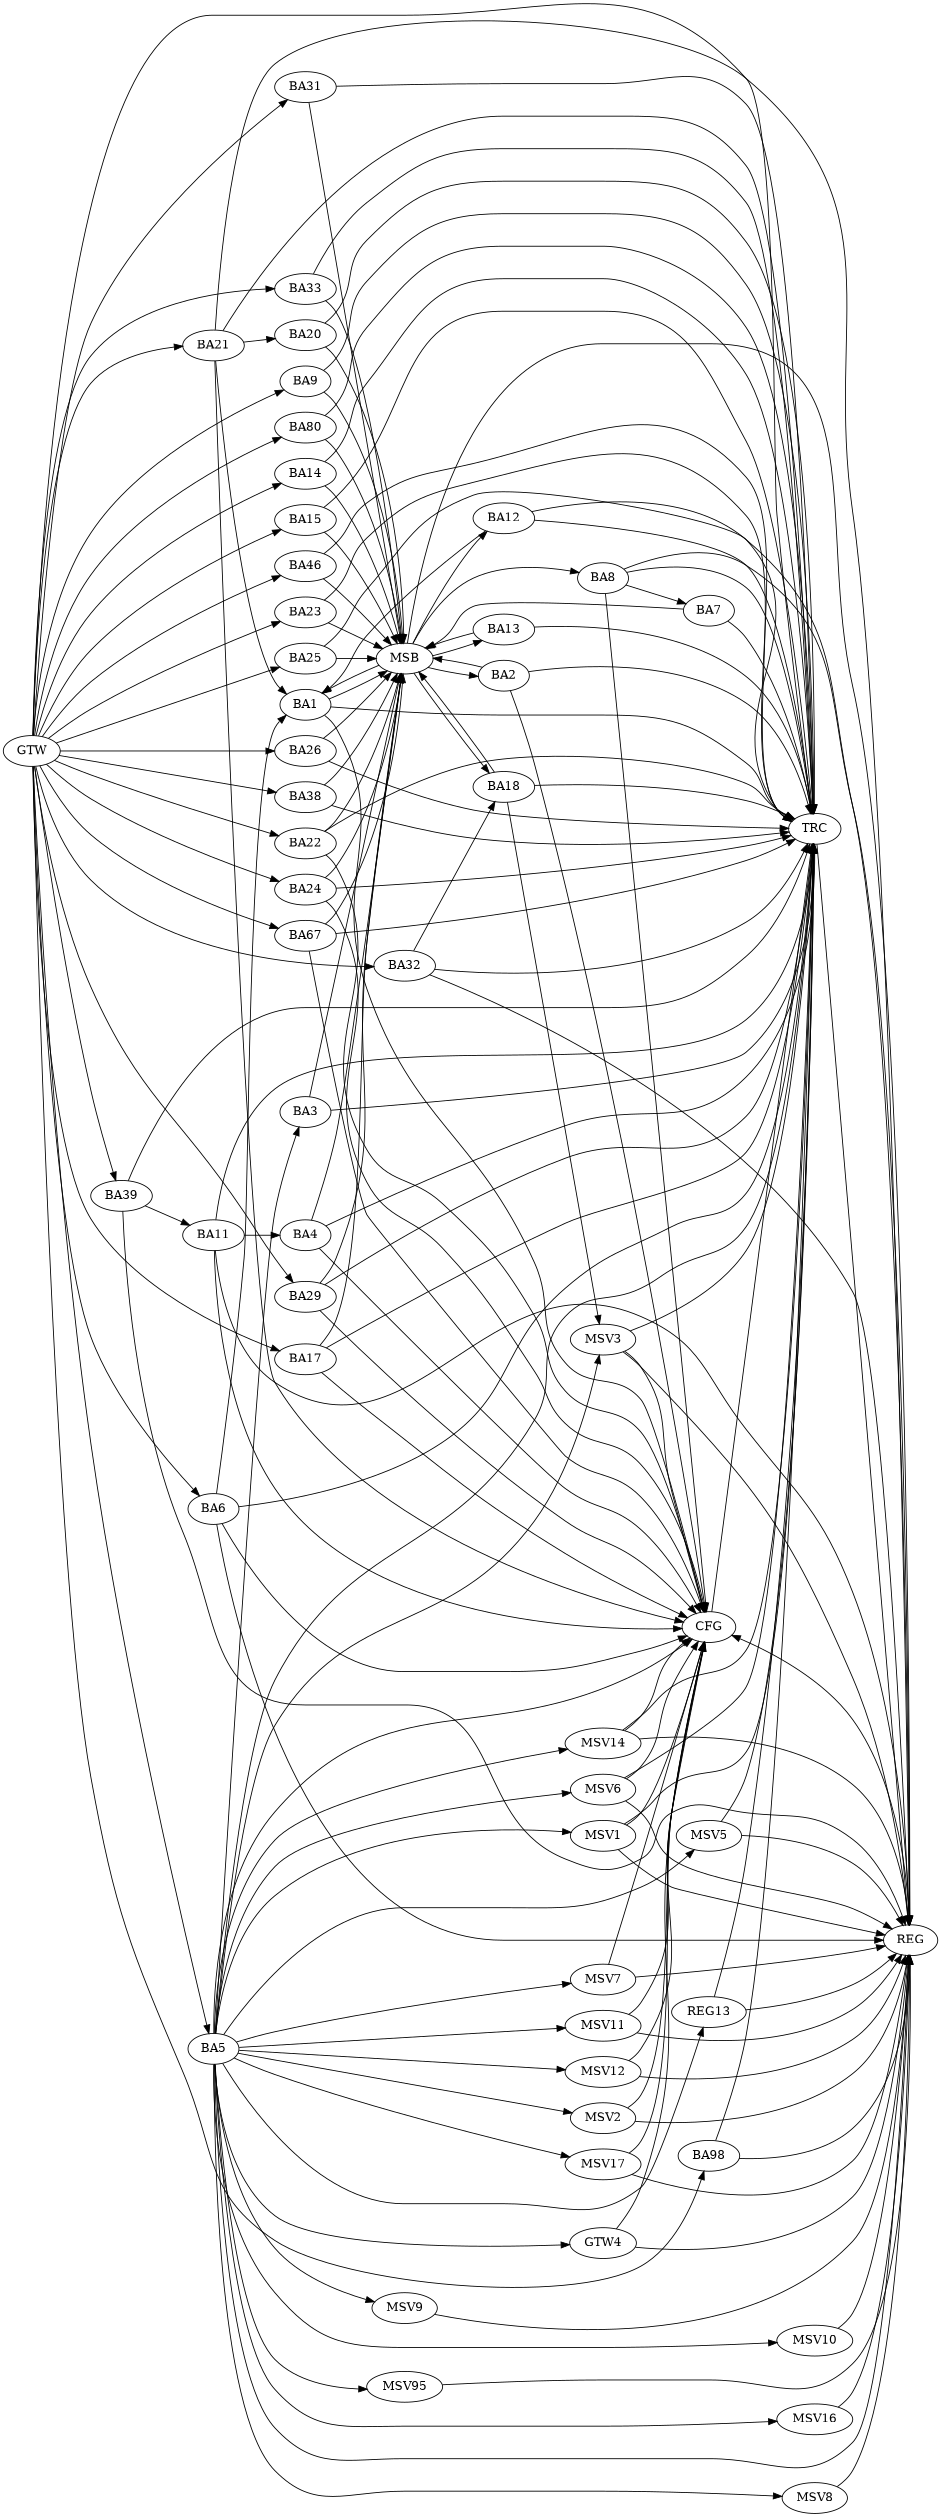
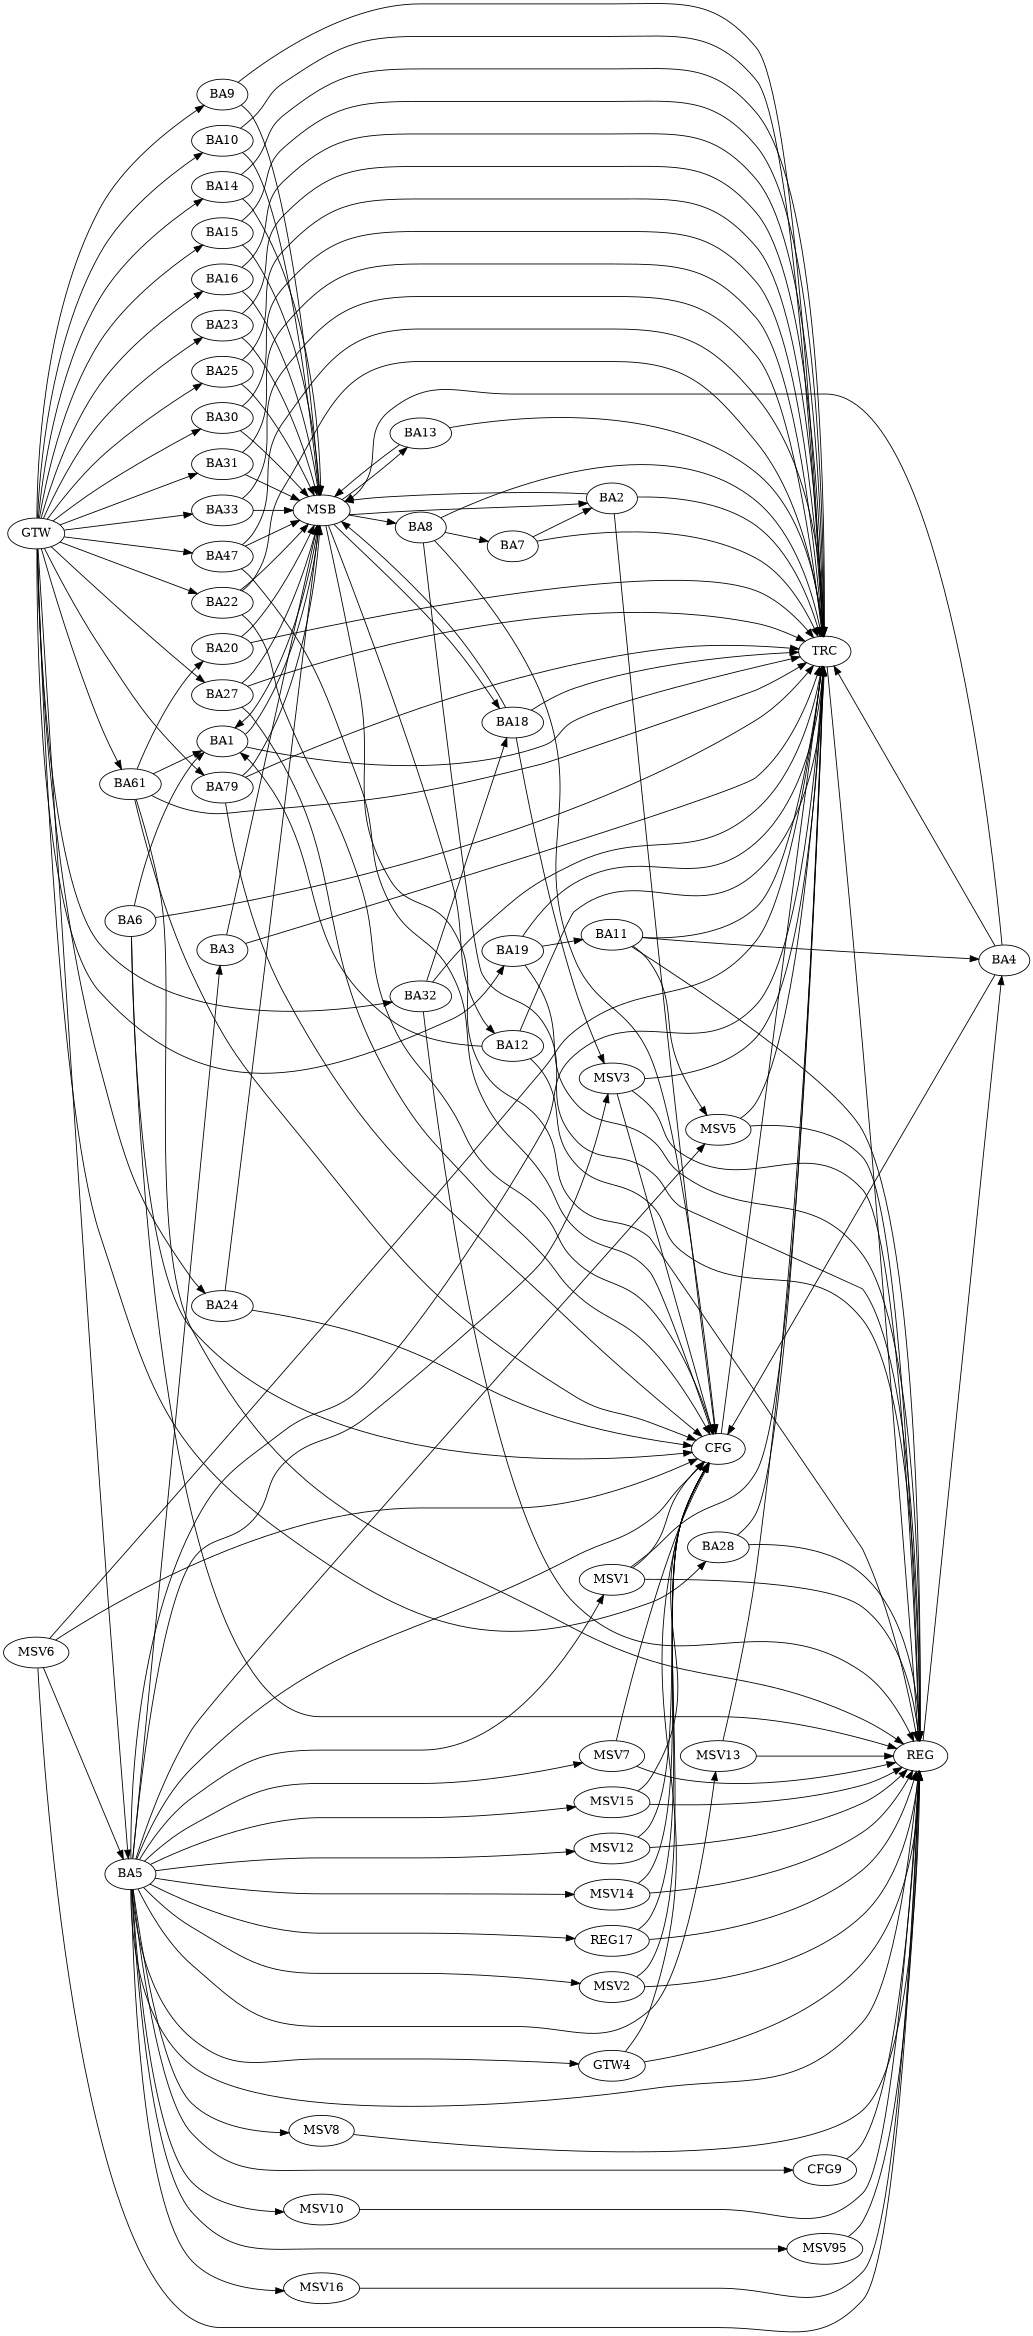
edge "GTW" -> "TRC": removed
node "BA21": label "BA21" -> "BA61"
node "BA80": label "BA80" -> "BA10"
node "BA46": label "BA46" -> "BA16"
edge "BA7" -> "MSB": now "BA7" -> "BA2"
node "BA26": removed
node "BA38": label "BA38" -> "BA30"
edge "BA24" -> "TRC": removed
node "BA67": label "BA67" -> "BA27"
edge "BA1" -> "CFG": removed
node "BA39": label "BA39" -> "BA19"
edge "GTW" -> "BA6": removed
node "BA29": label "BA29" -> "BA79"
edge "MSV14" -> "TRC": removed
node "BA17": label "BA17" -> "BA47"
edge "BA11" -> "CFG": now "BA11" -> "MSV5"
edge "REG" -> "CFG": now "REG" -> "BA4"
edge "BA5" -> "MSV6": reversed
node "REG13": label "REG13" -> "MSV13"
node "MSV11": label "MSV11" -> "MSV15"
node "BA98": label "BA98" -> "BA28"
node "MSV17": label "MSV17" -> "REG17"
node "MSV9": label "MSV9" -> "CFG9"
